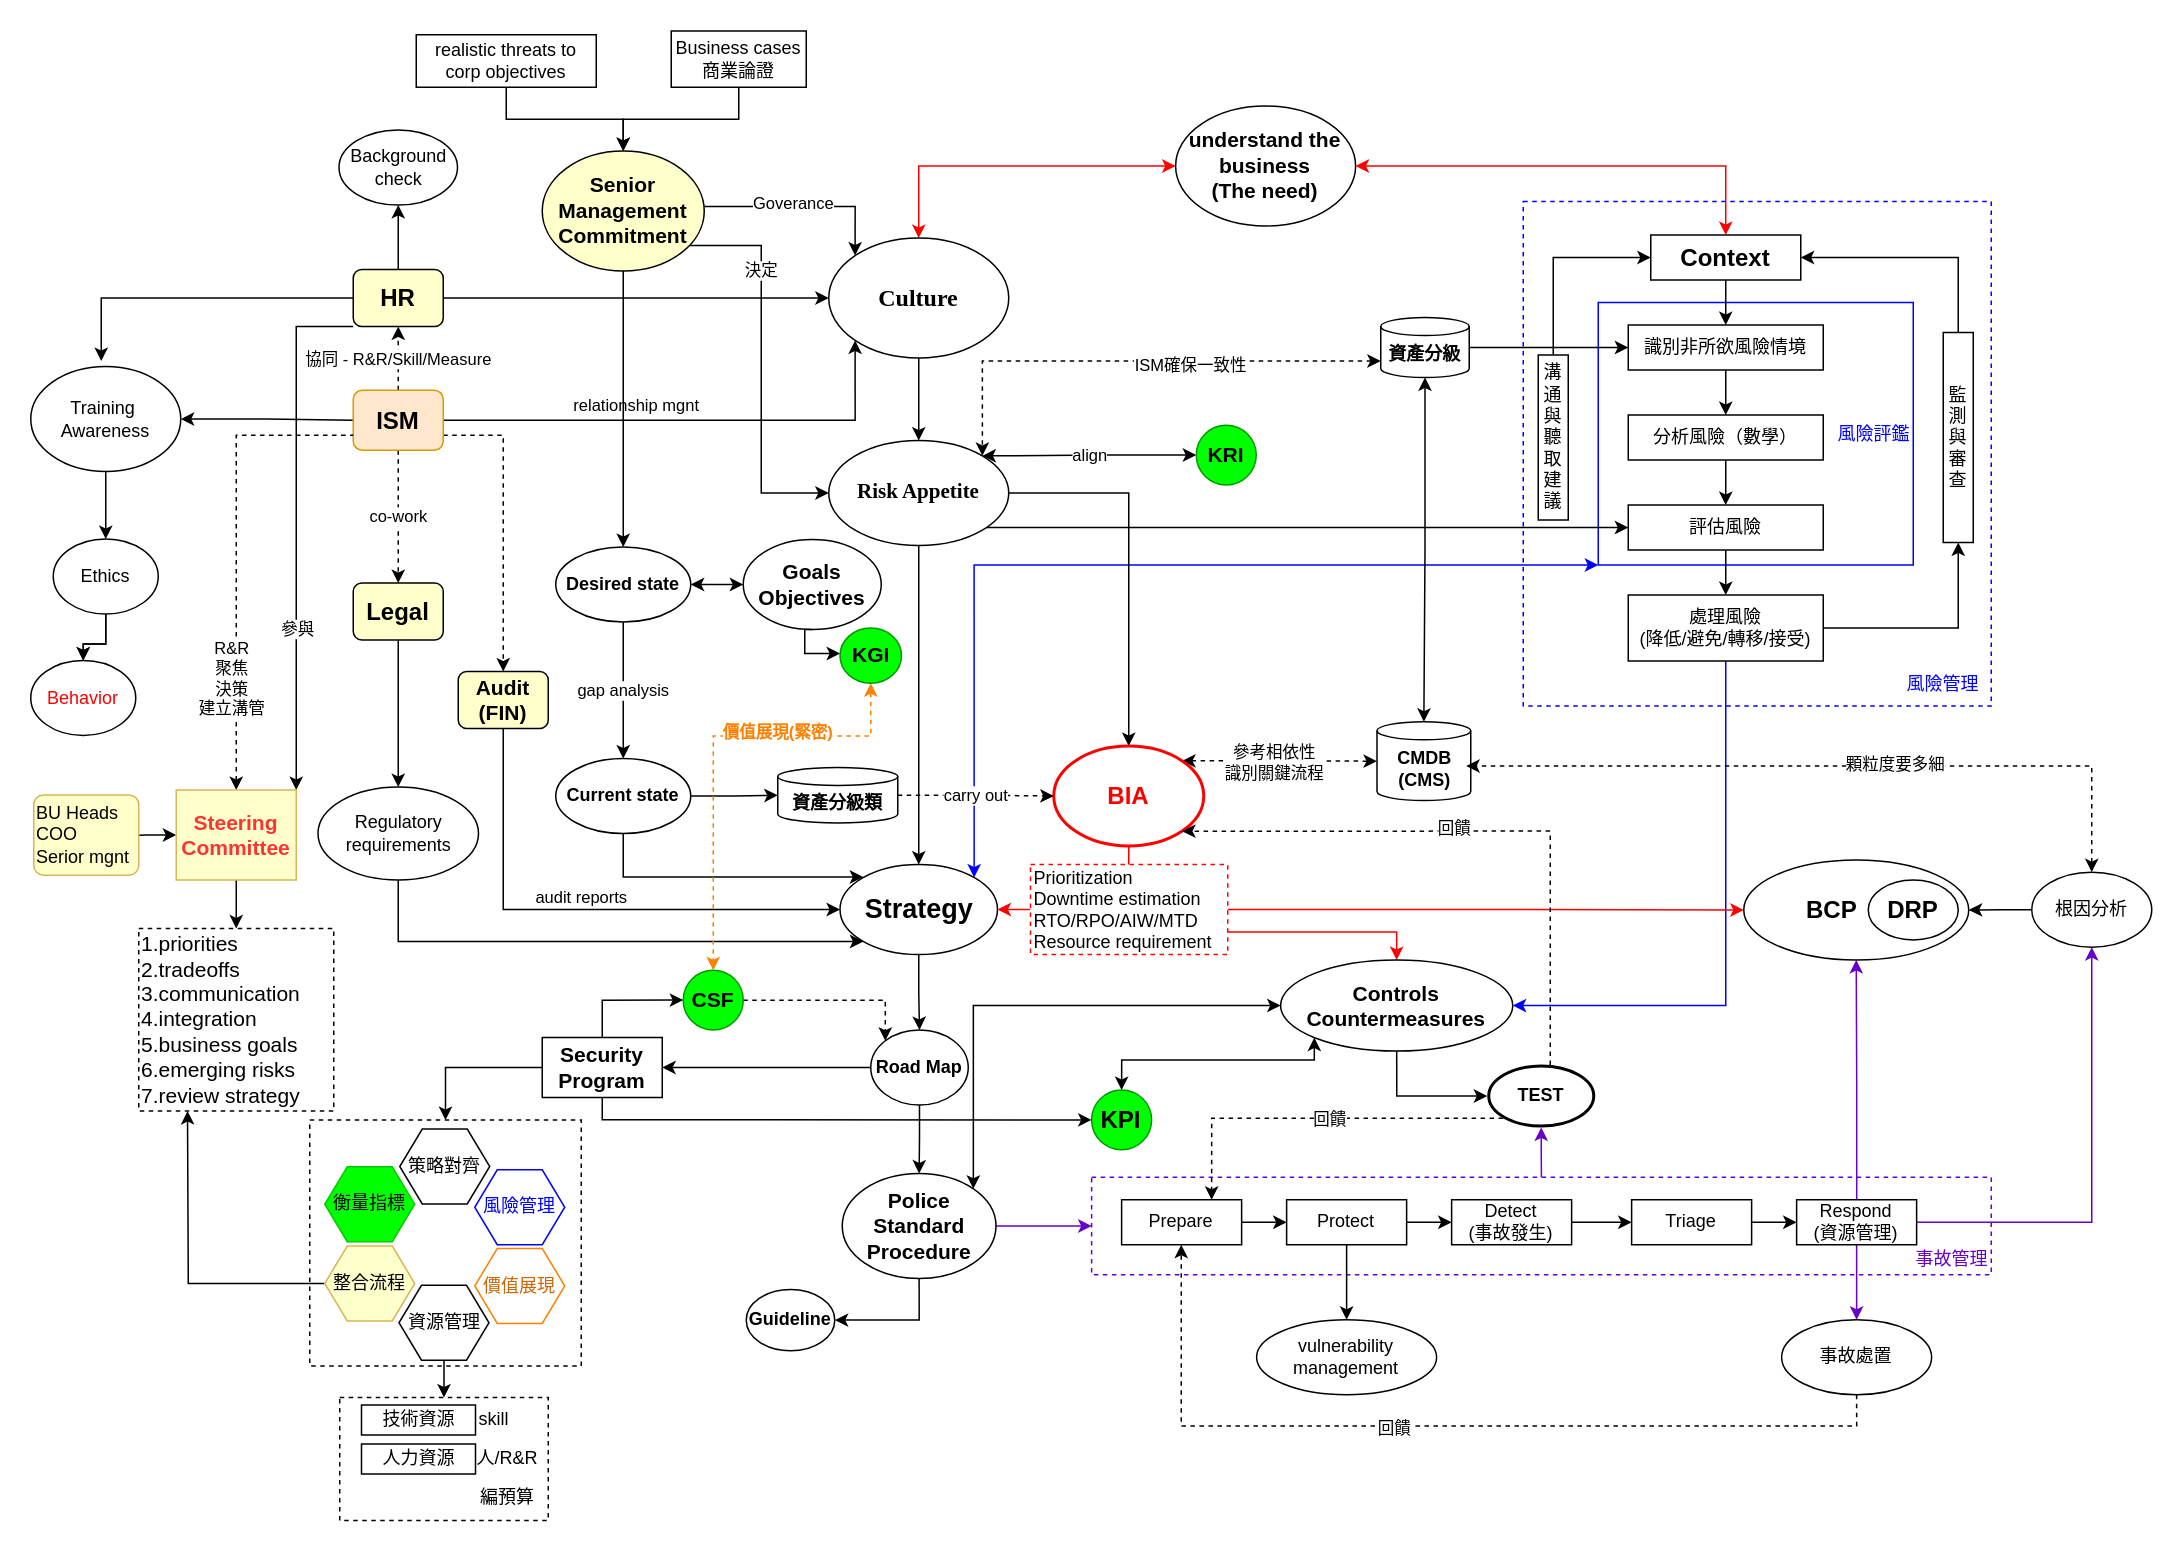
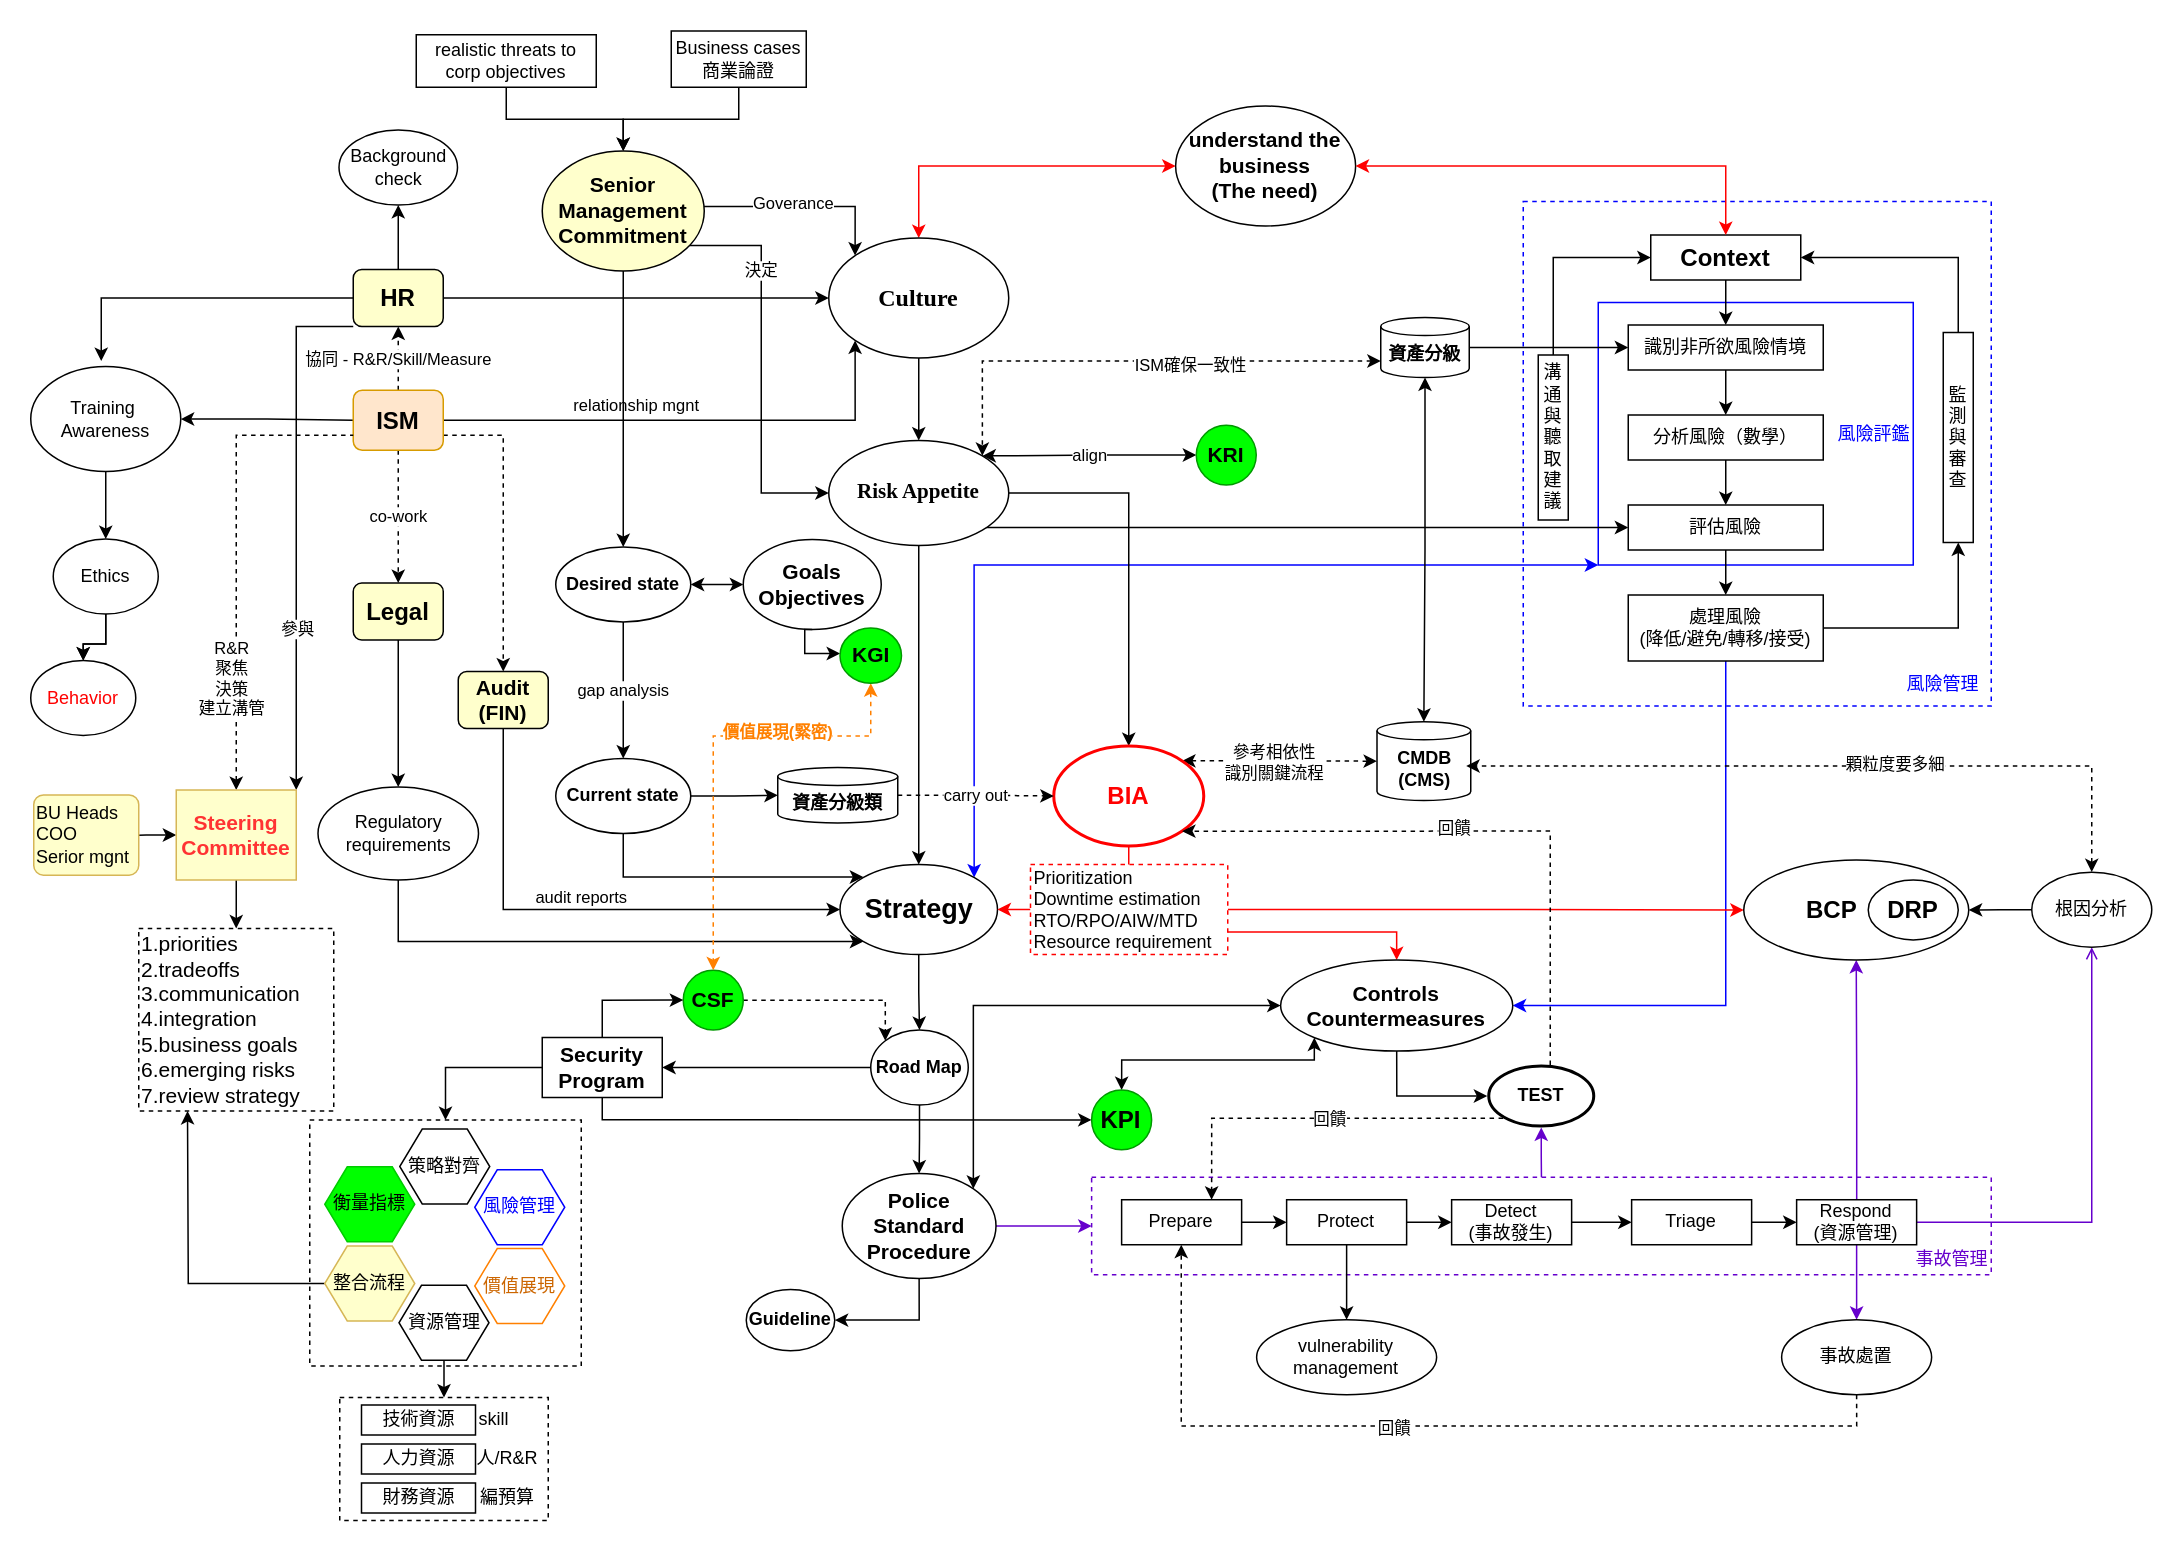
edge "Respond (資源管理)" -> "根因分析": arrowhead classic -> open
node "財務資源": added
